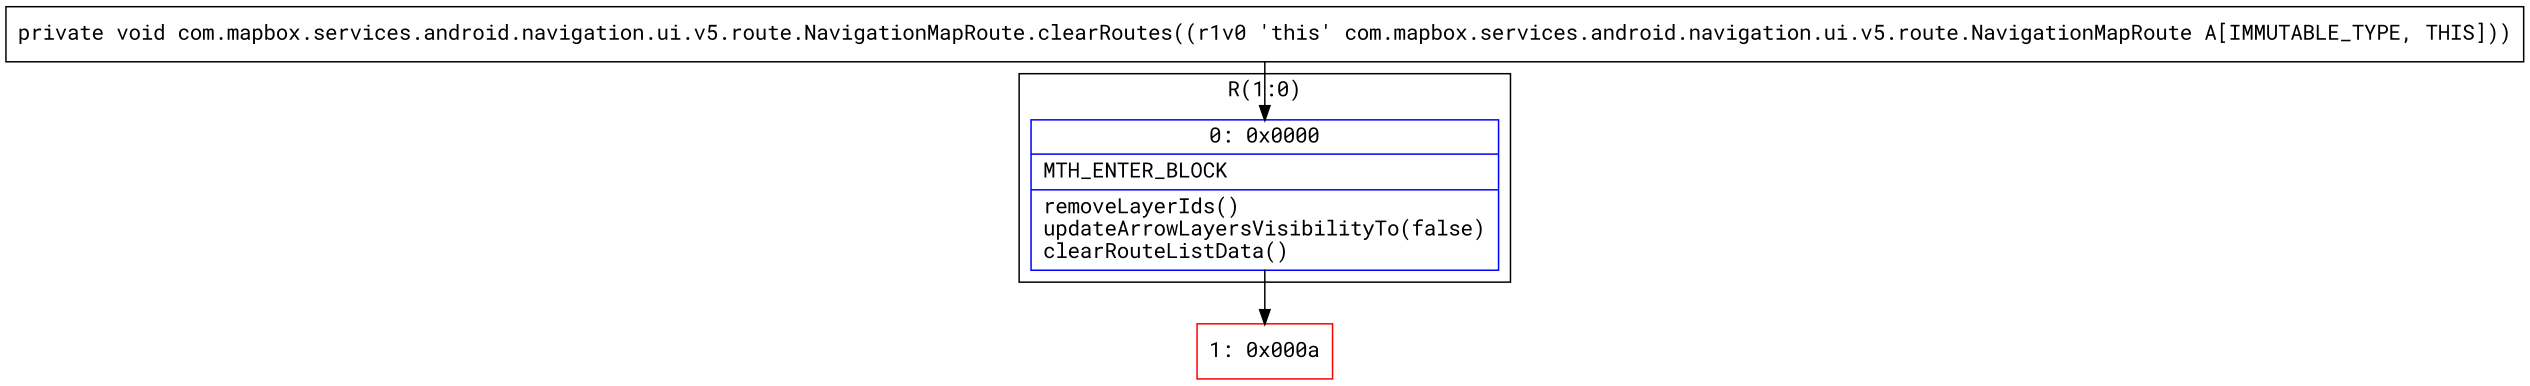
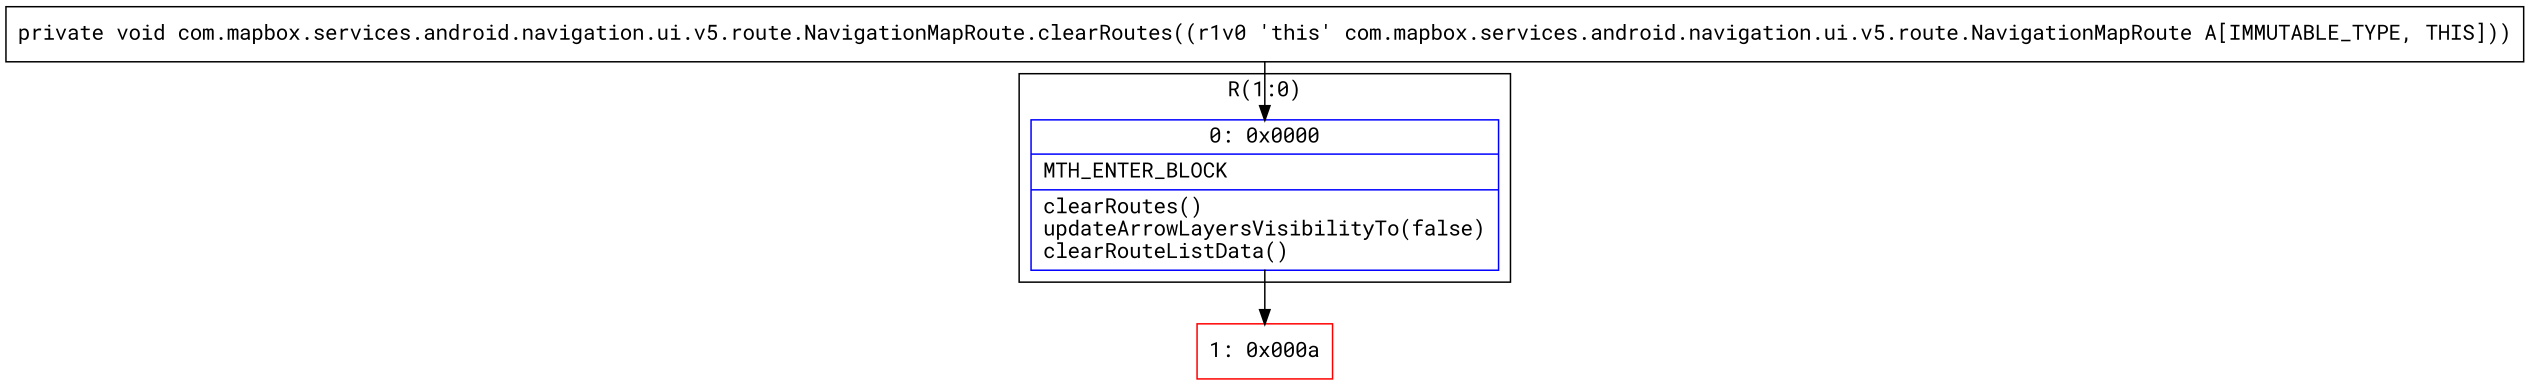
node "0: 0x0000": text "removeLayerIds()" -> "clearRoutes()"
